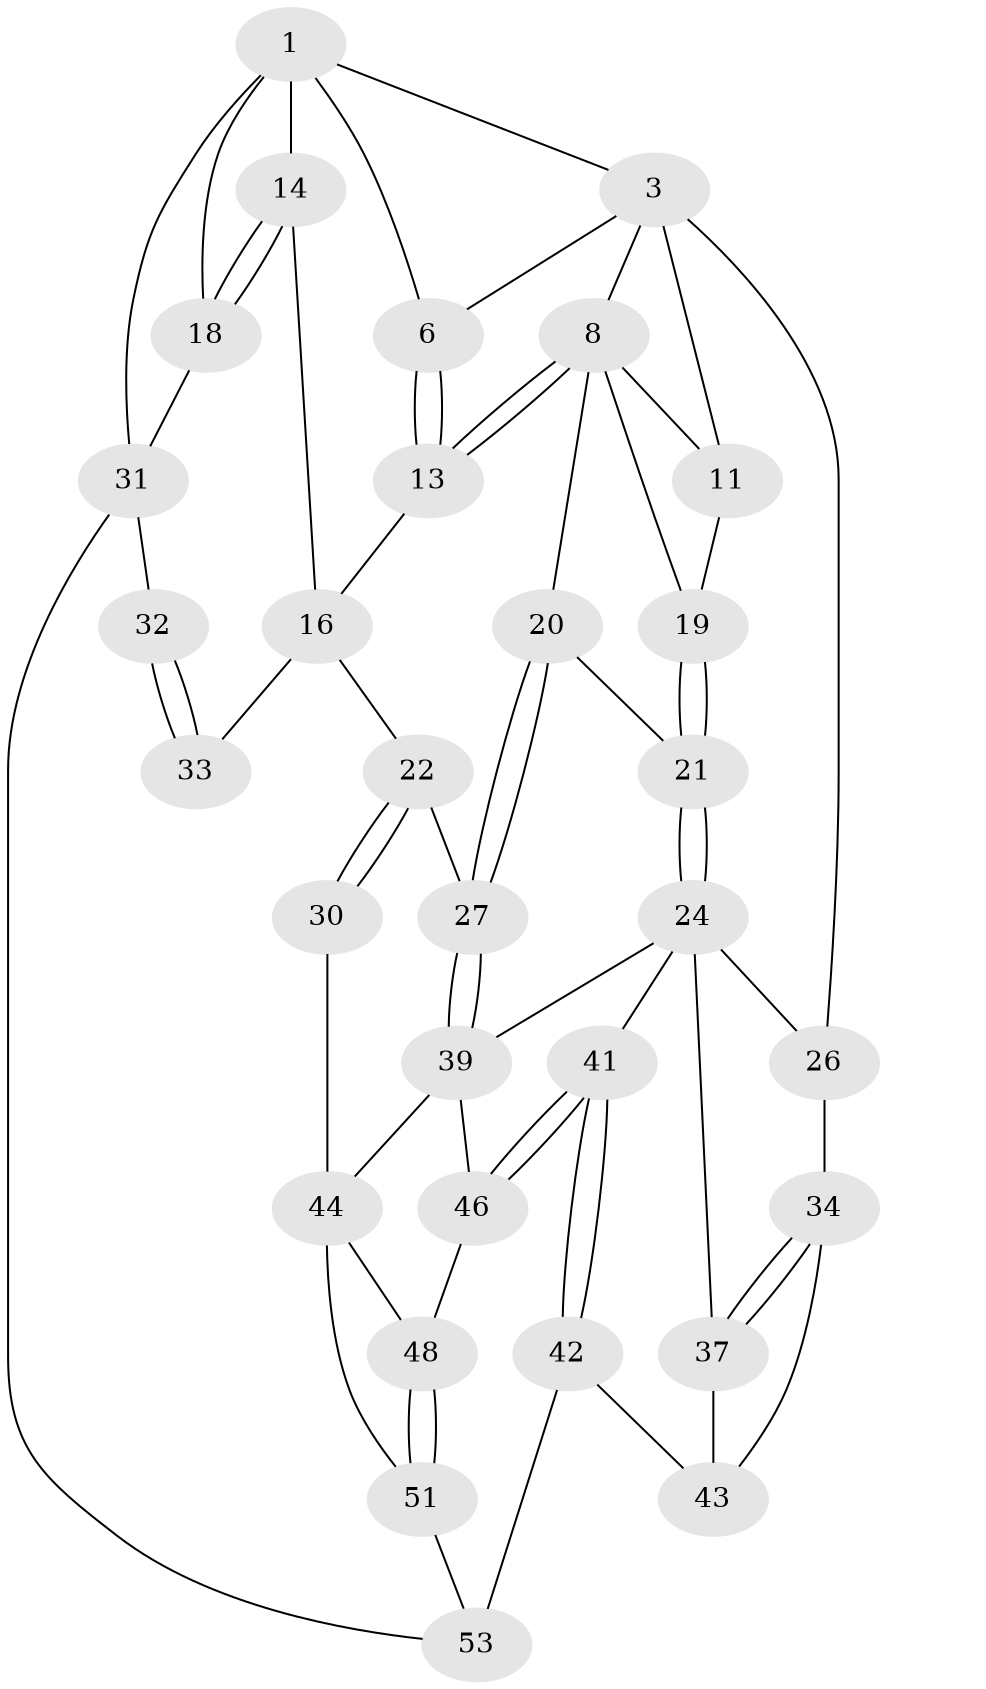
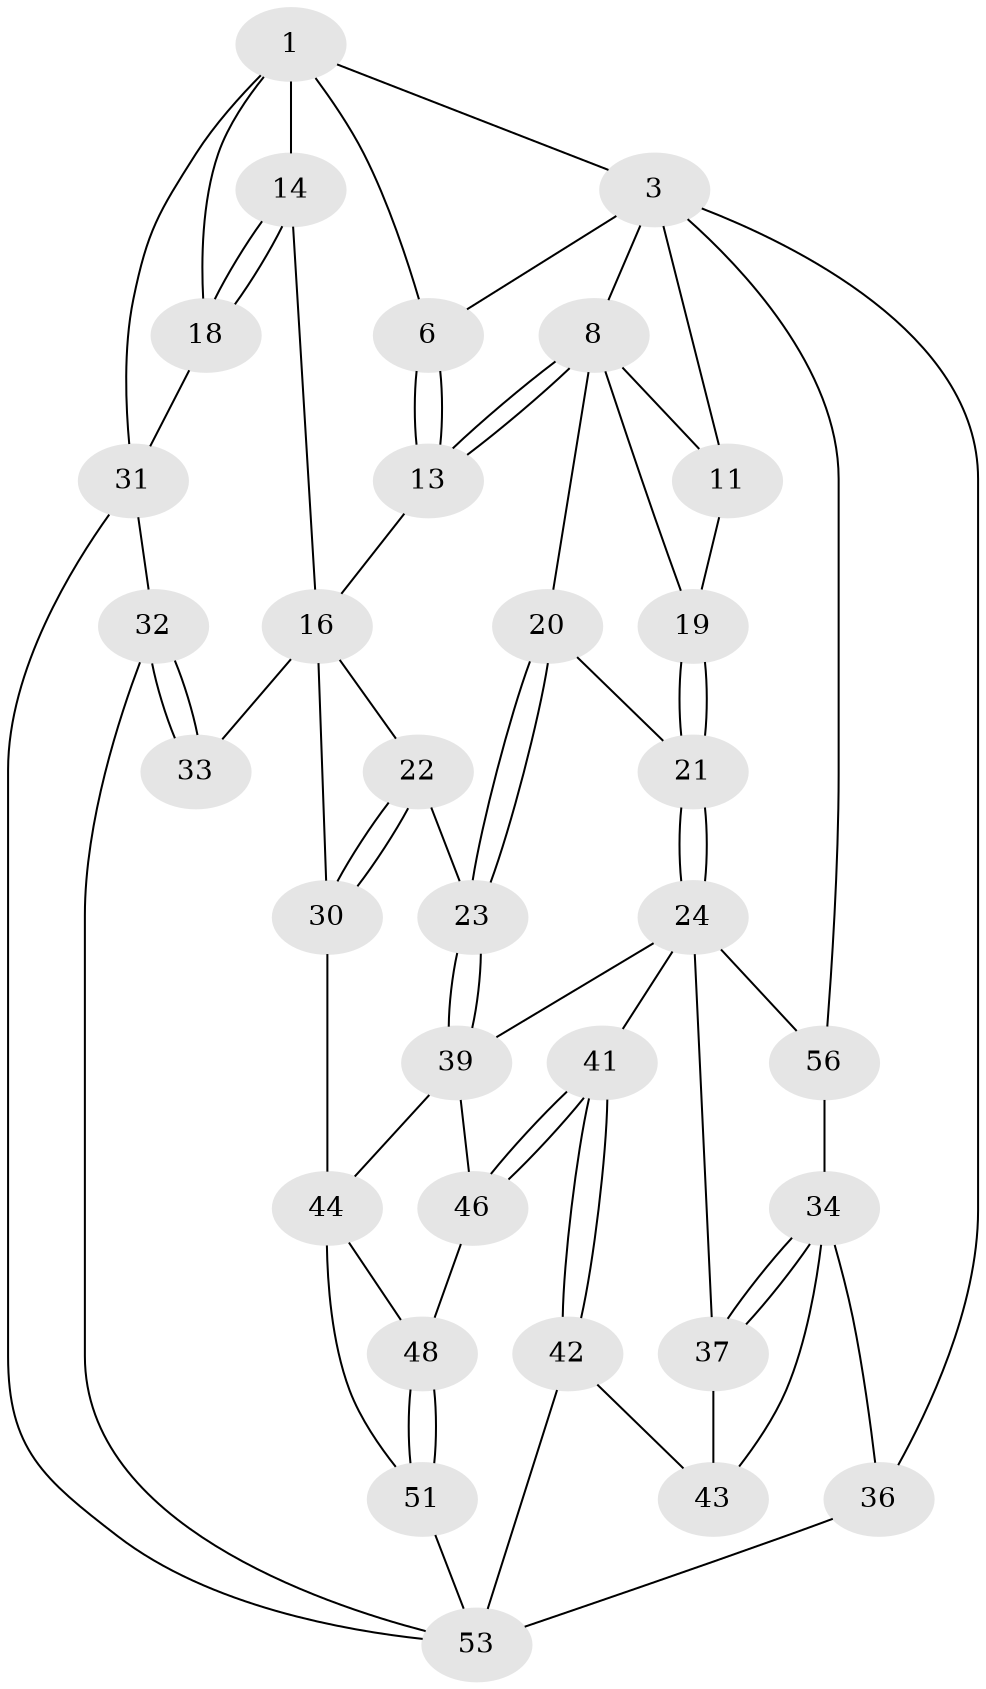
edge "16" -- "30": added
node "27": label "27" -> "23"
node "26": label "26" -> "56"
edge "32" -- "53": added
node "36": added
